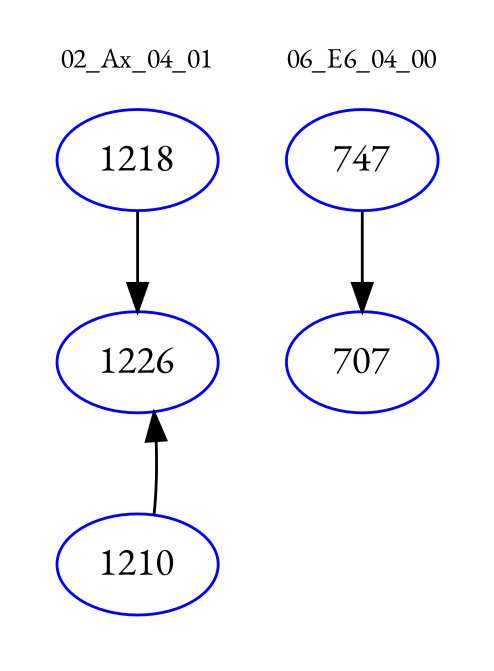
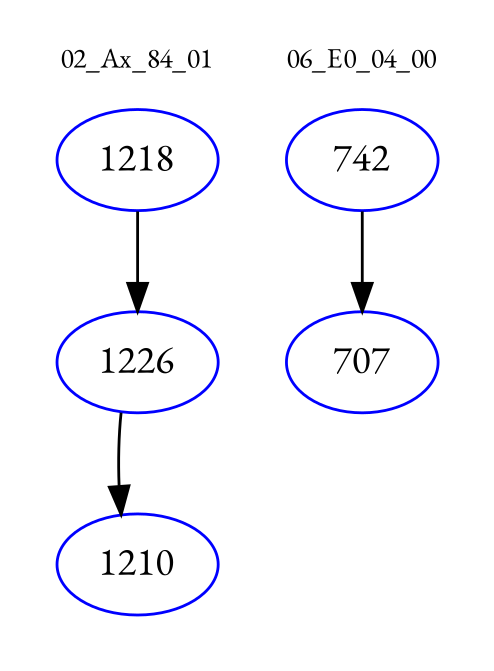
cluster "02_Ax_04_01": label "02_Ax_04_01" -> "02_Ax_84_01"
cluster "06_E6_04_00": label "06_E6_04_00" -> "06_E0_04_00"
node "747": label "747" -> "742"
edge "1210" -> "1226": reversed
